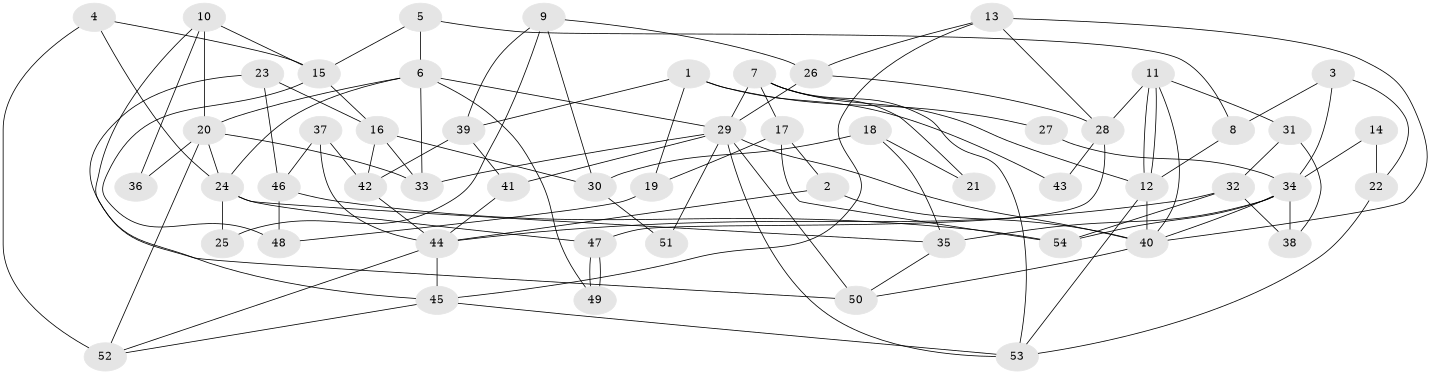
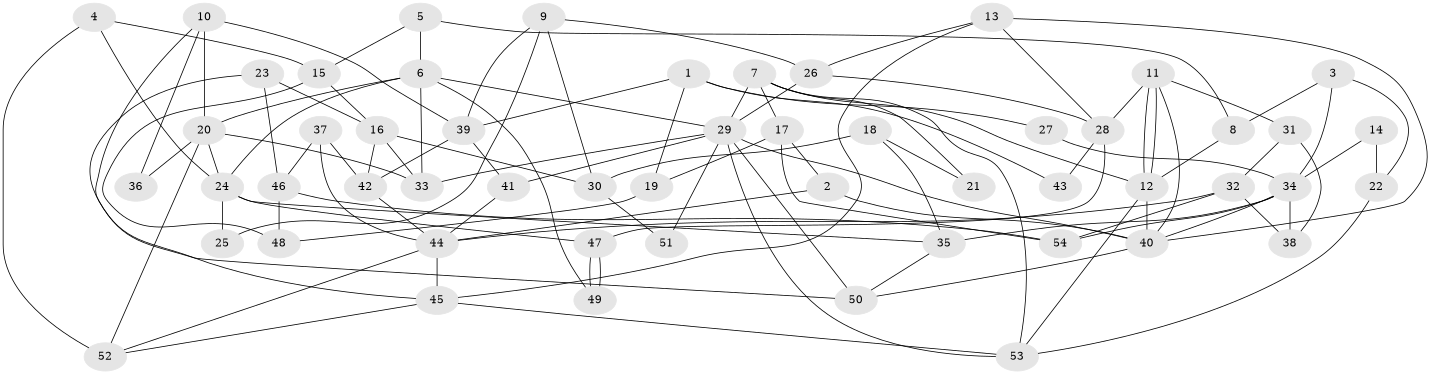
edge "10" -- "15": now "10" -- "39"
